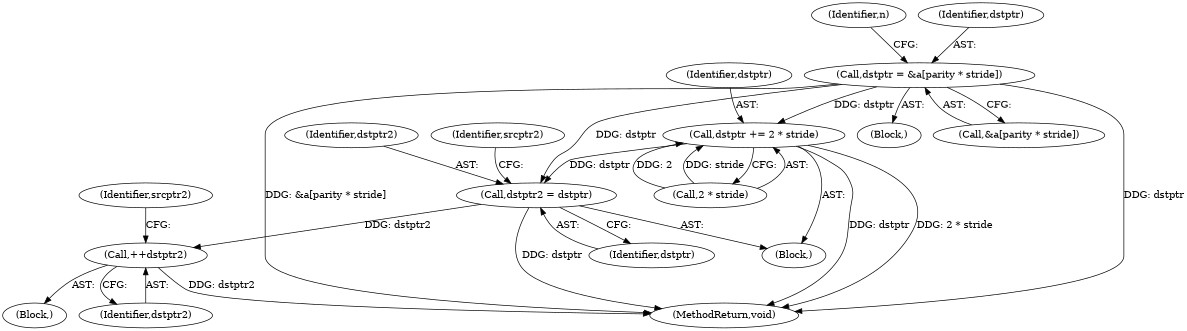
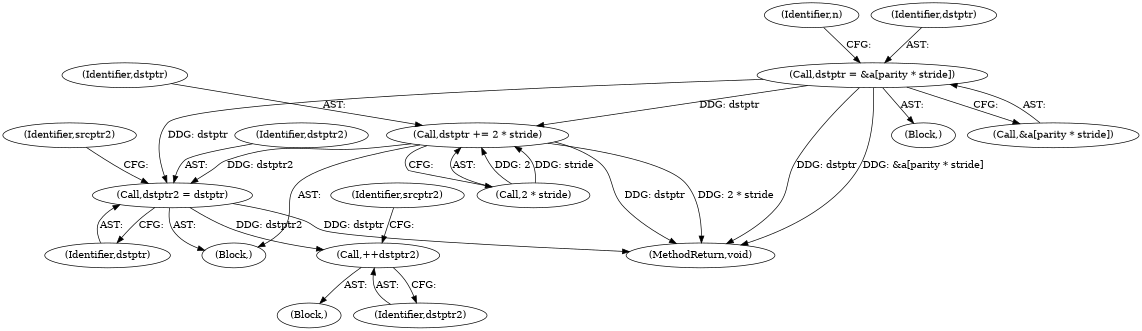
edge "(Call,dstptr += 2 * stride)" -> "(Call,dstptr2 = dstptr)": label "DDG: dstptr" -> "DDG: dstptr2"
edge "(Call,++dstptr2)" -> "(MethodReturn,void)": removed, label "DDG: dstptr2"
